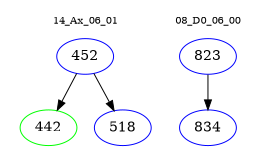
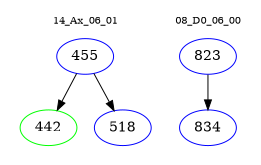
node "452": label "452" -> "455"
